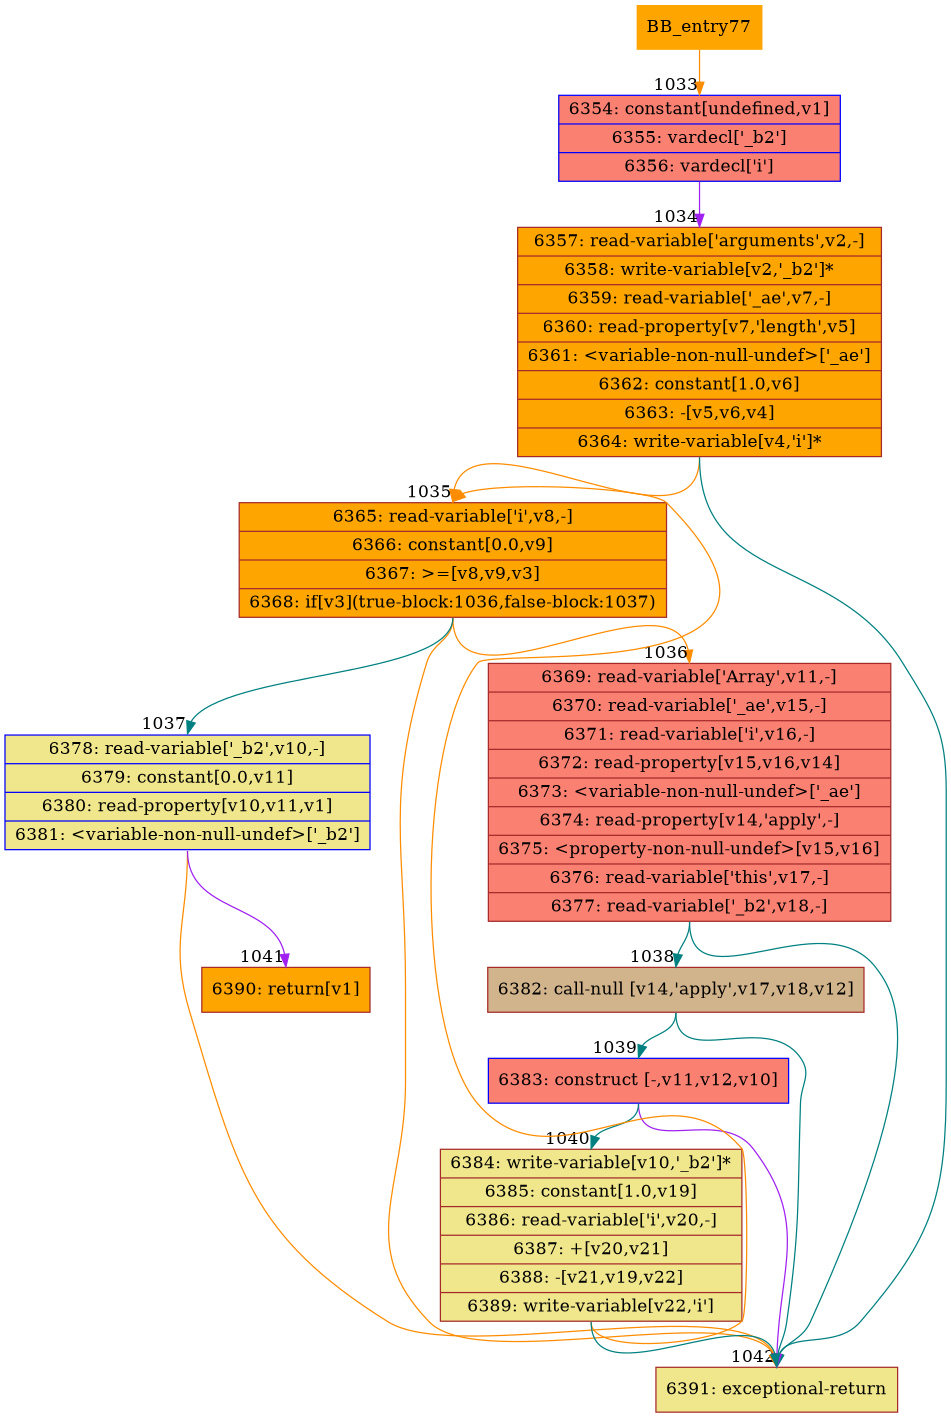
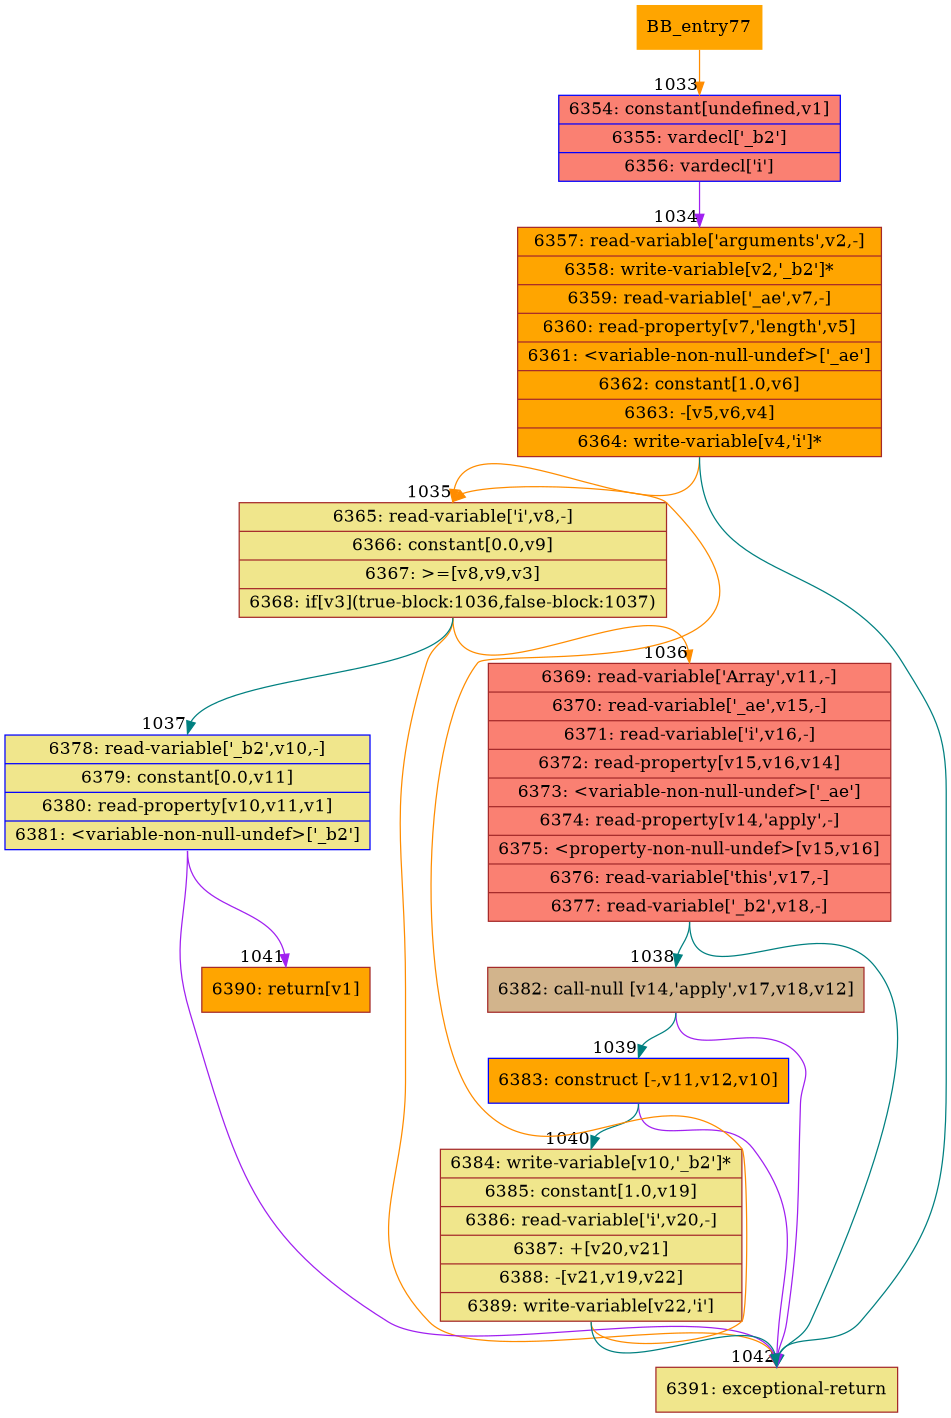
node "6365: read-variable['i',v8,-]": fillcolor orange -> khaki
node "6383: construct [-,v11,v12,v10]": fillcolor salmon -> orange
edge "6382: call-null [v14,'apply',v17,v18,v12]" -> "6391: exceptional-return": color teal -> purple
edge "6378: read-variable['_b2',v10,-]" -> "6391: exceptional-return": color darkorange -> purple
